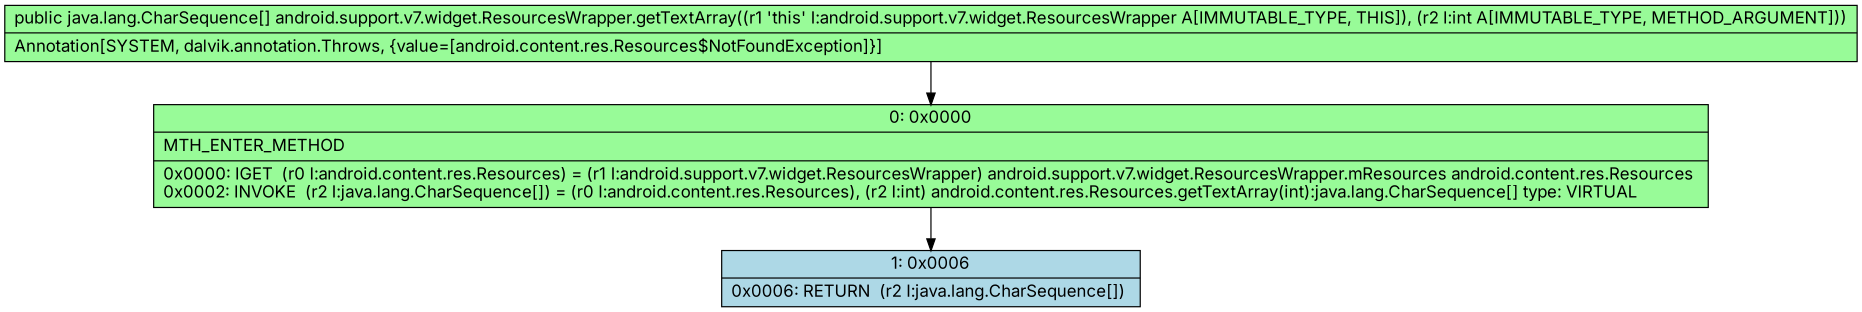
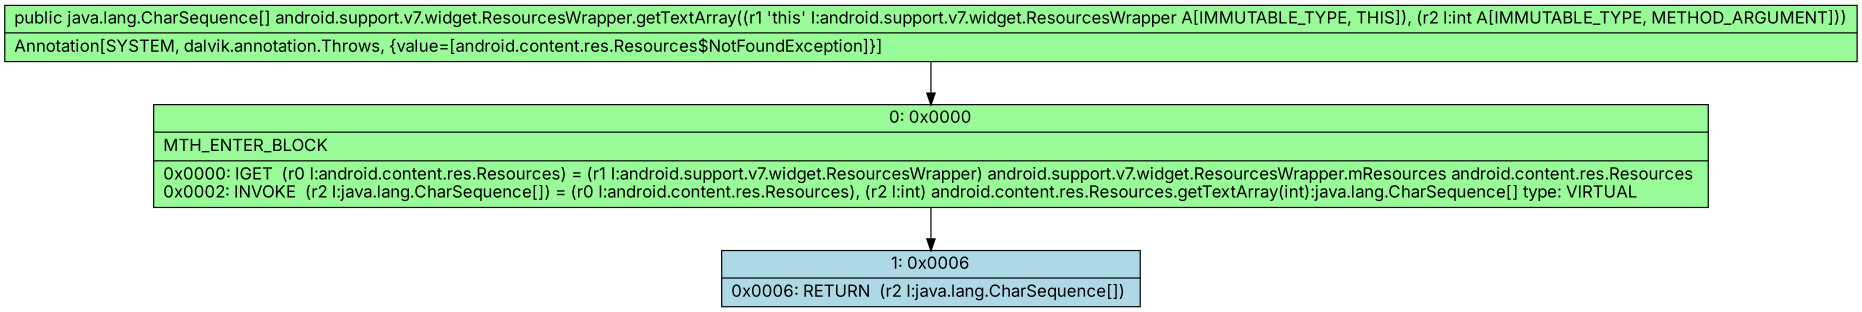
node "0: 0x0000": text "MTH_ENTER_METHOD" -> "MTH_ENTER_BLOCK"
